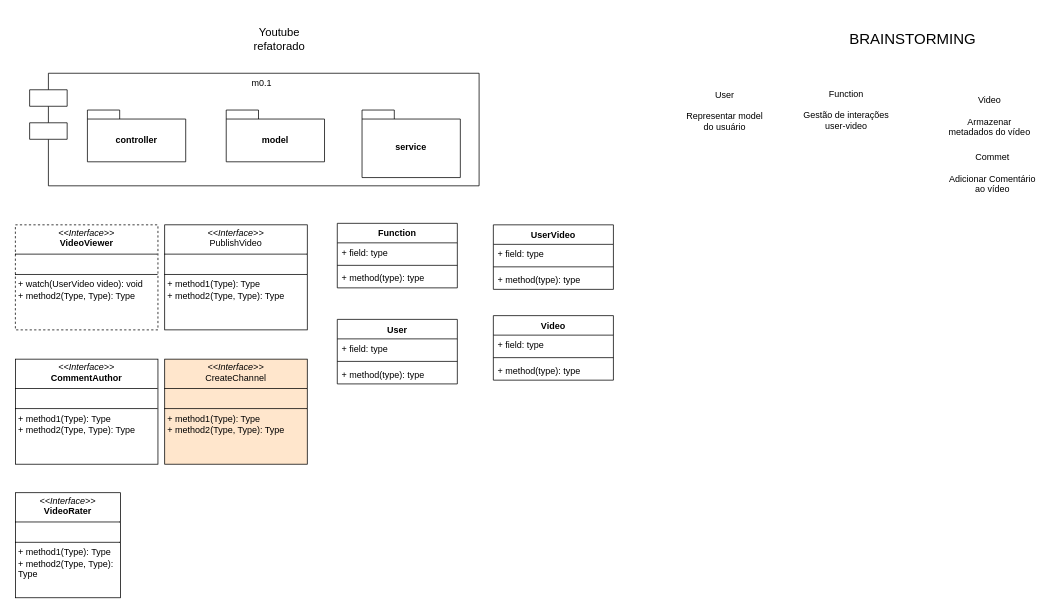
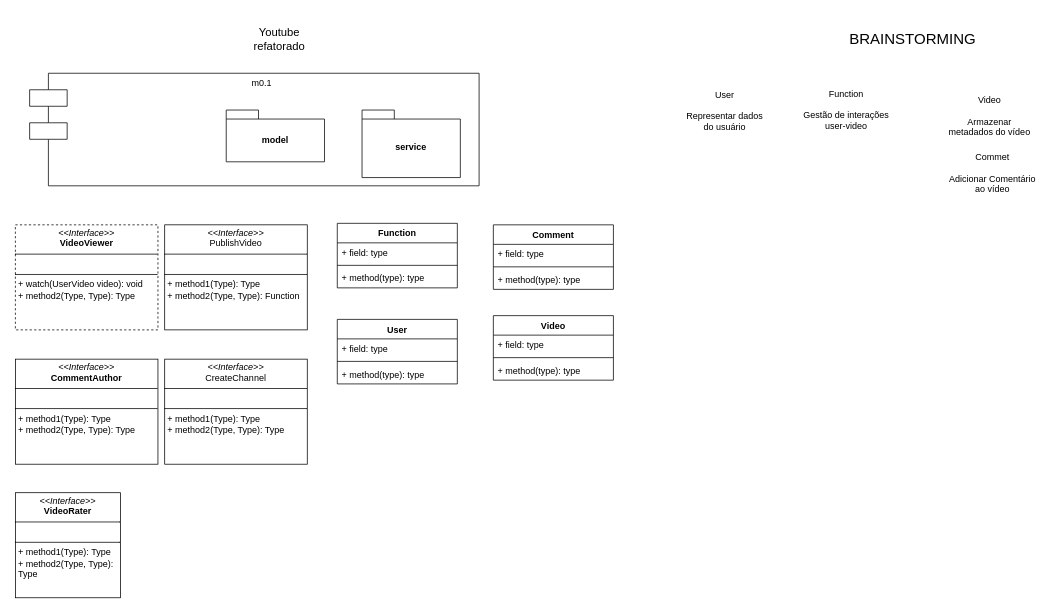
node "User Representar model do usuário": label "User Representar model do usuário" -> "User Representar dados do usuário"
node "controller": removed
node "UserVideo": label "UserVideo" -> "Comment"
node "<<Interface>> PublishVideo + method1(Type): Type + method2(Type, Type): Type": label "<<Interface>> PublishVideo + method1(Type): Type + method2(Type, Type): Type" -> "<<Interface>> PublishVideo + method1(Type): Type + method2(Type, Type): Function"
node "<<Interface>> CreateChannel + method1(Type): Type + method2(Type, Type): Type": fillcolor #ffe6cc -> #ffffff
